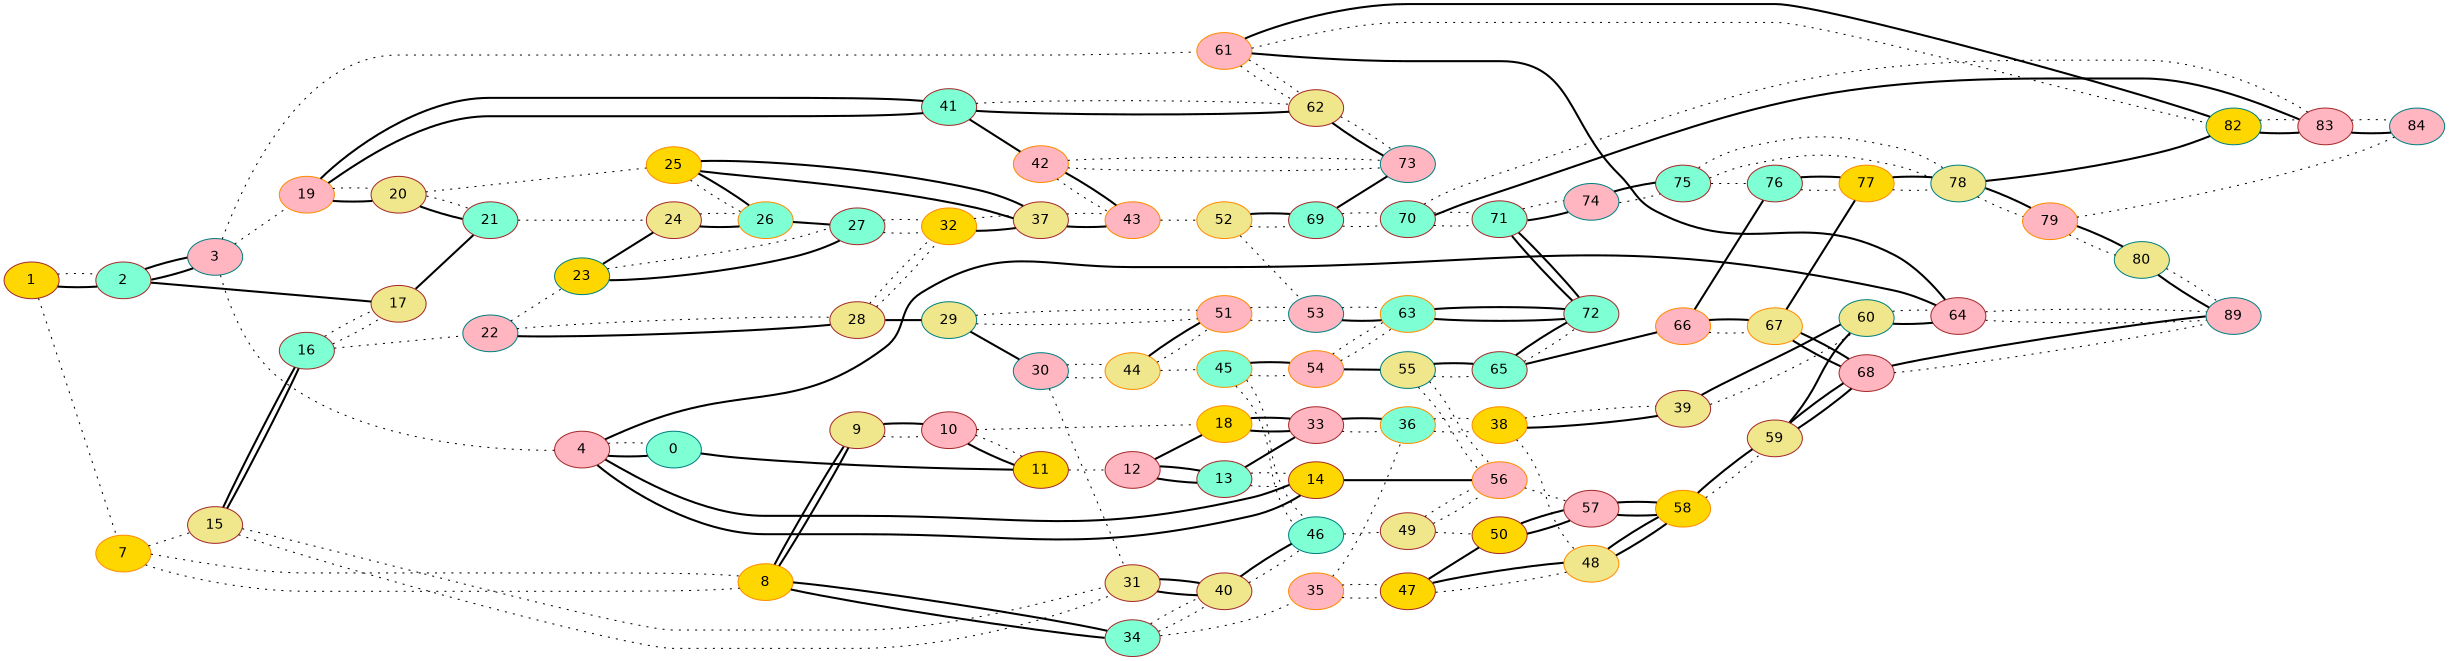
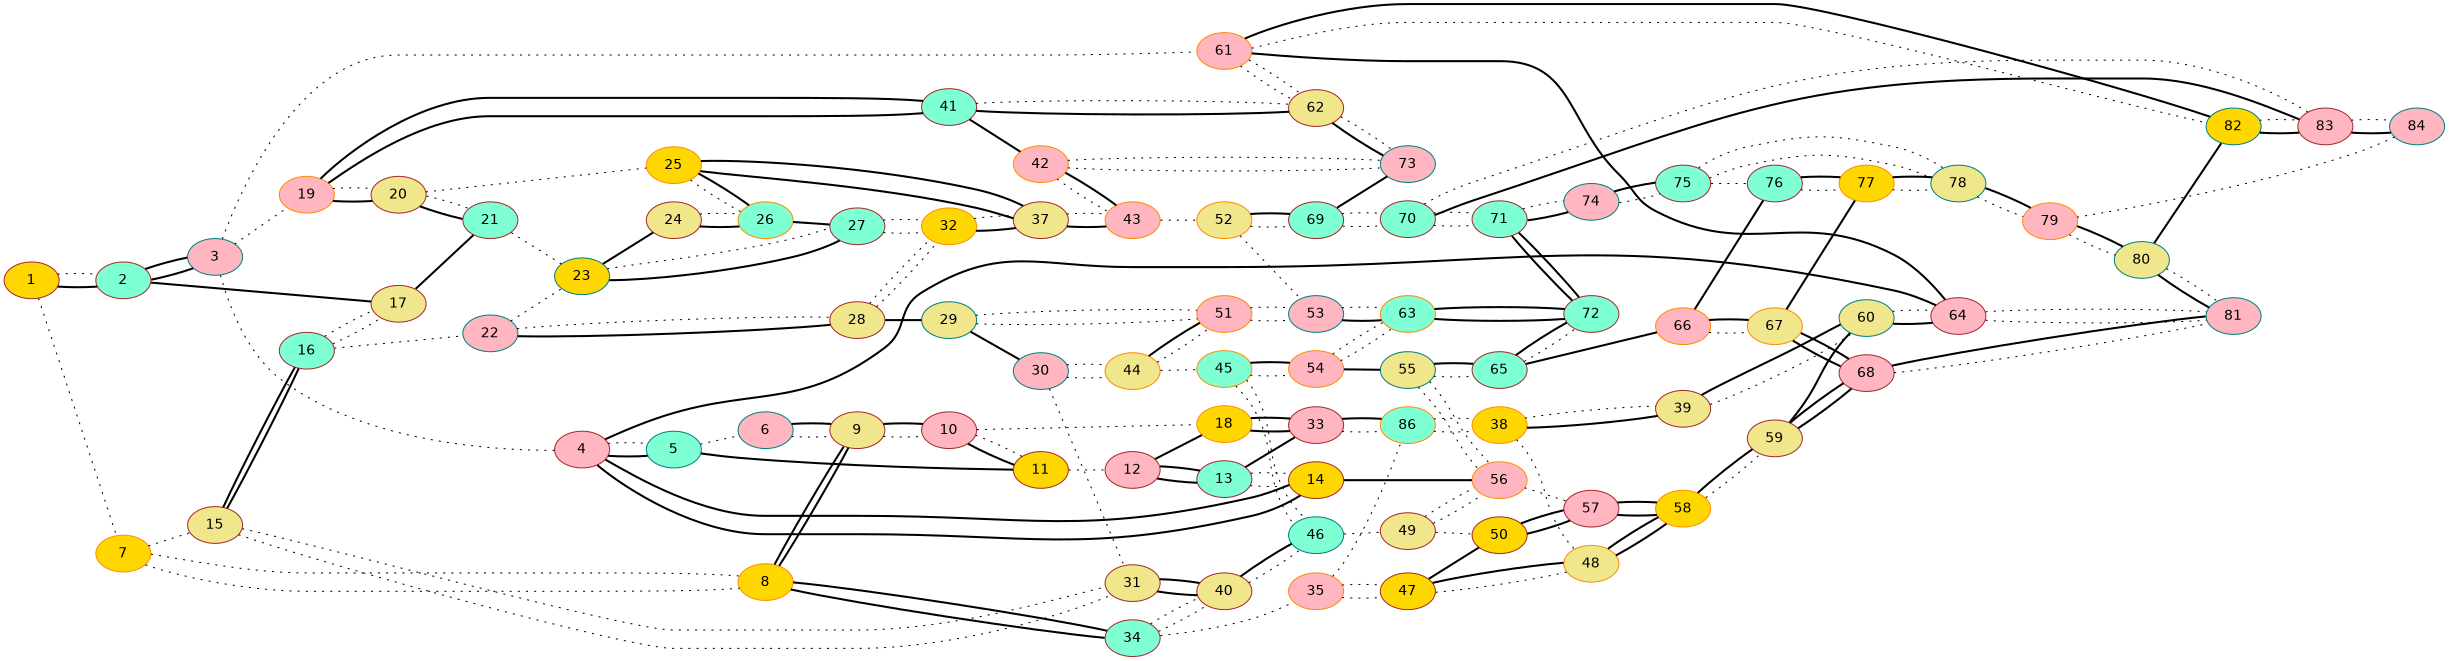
edge "82" -- "78": now "82" -- "80"
edge "21" -- "24": now "21" -- "23"
node "89": label "89" -> "81"
node "36": label "36" -> "86"
node "6": added
node "0": label "0" -> "5"
